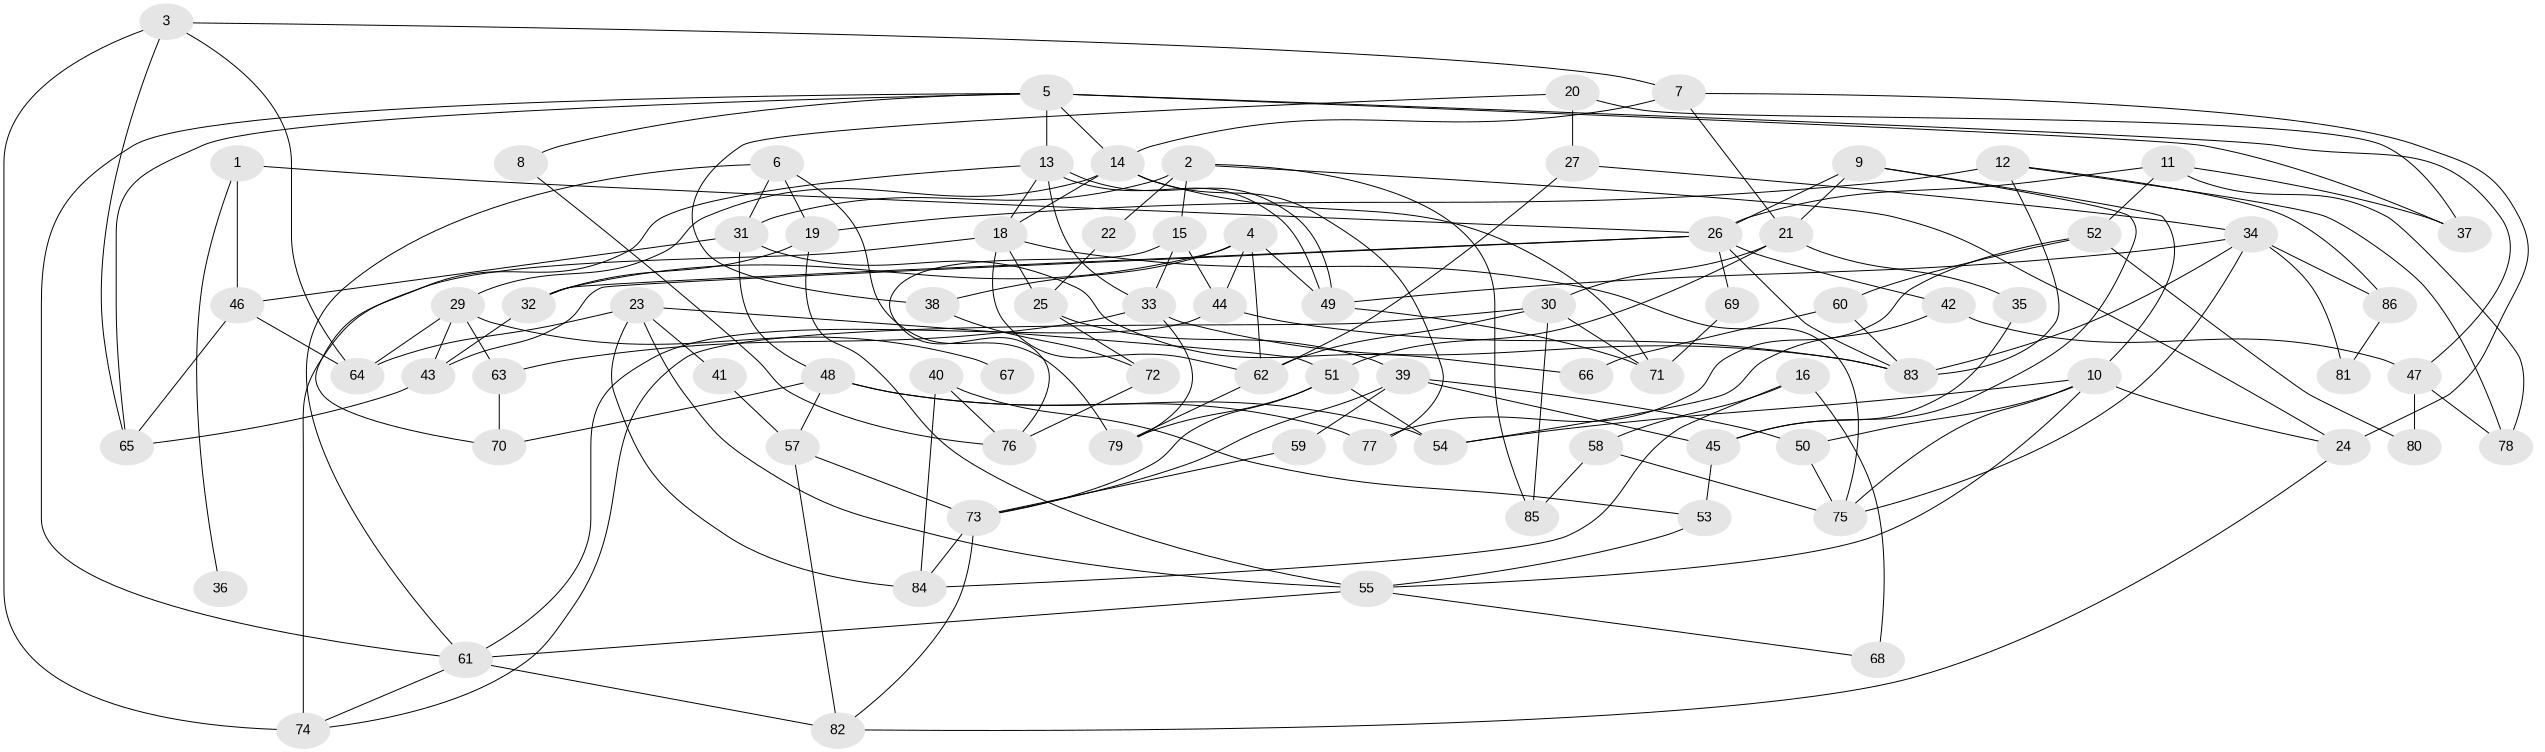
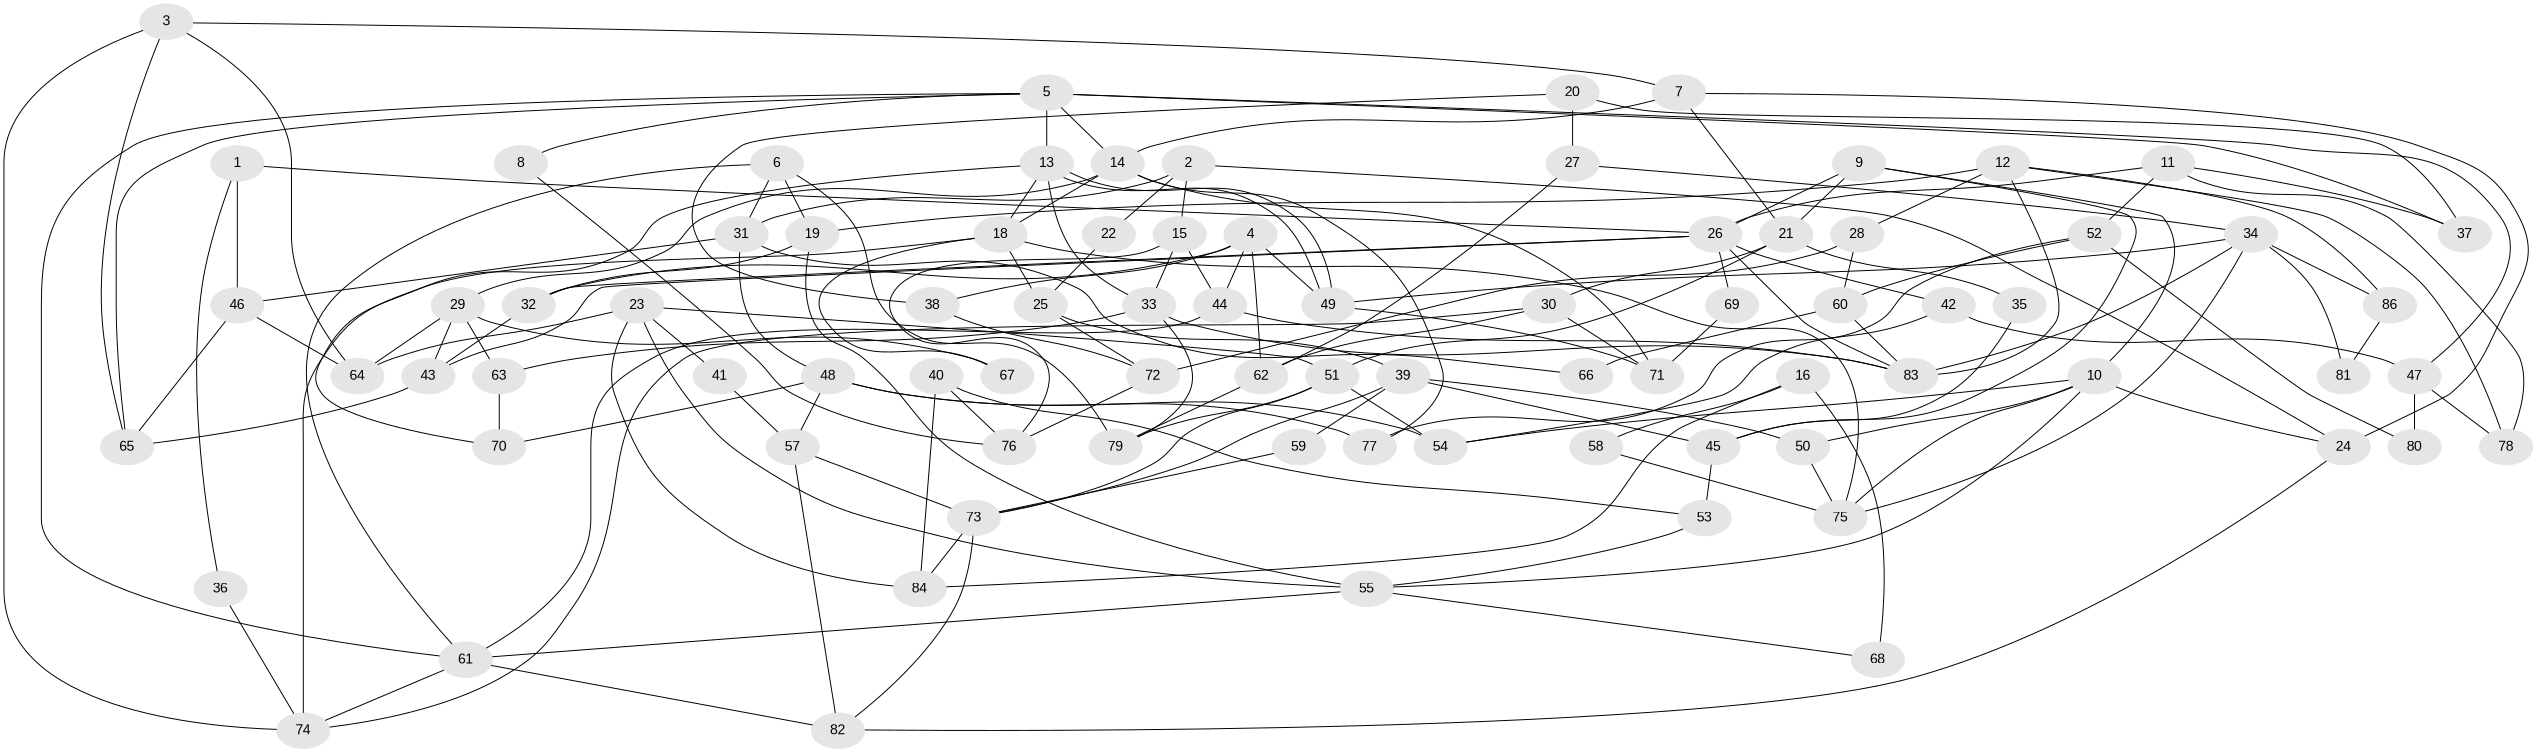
node "28": added
edge "18" -- "62": now "18" -- "67"
node "85": removed
edge "36" -- "74": added
